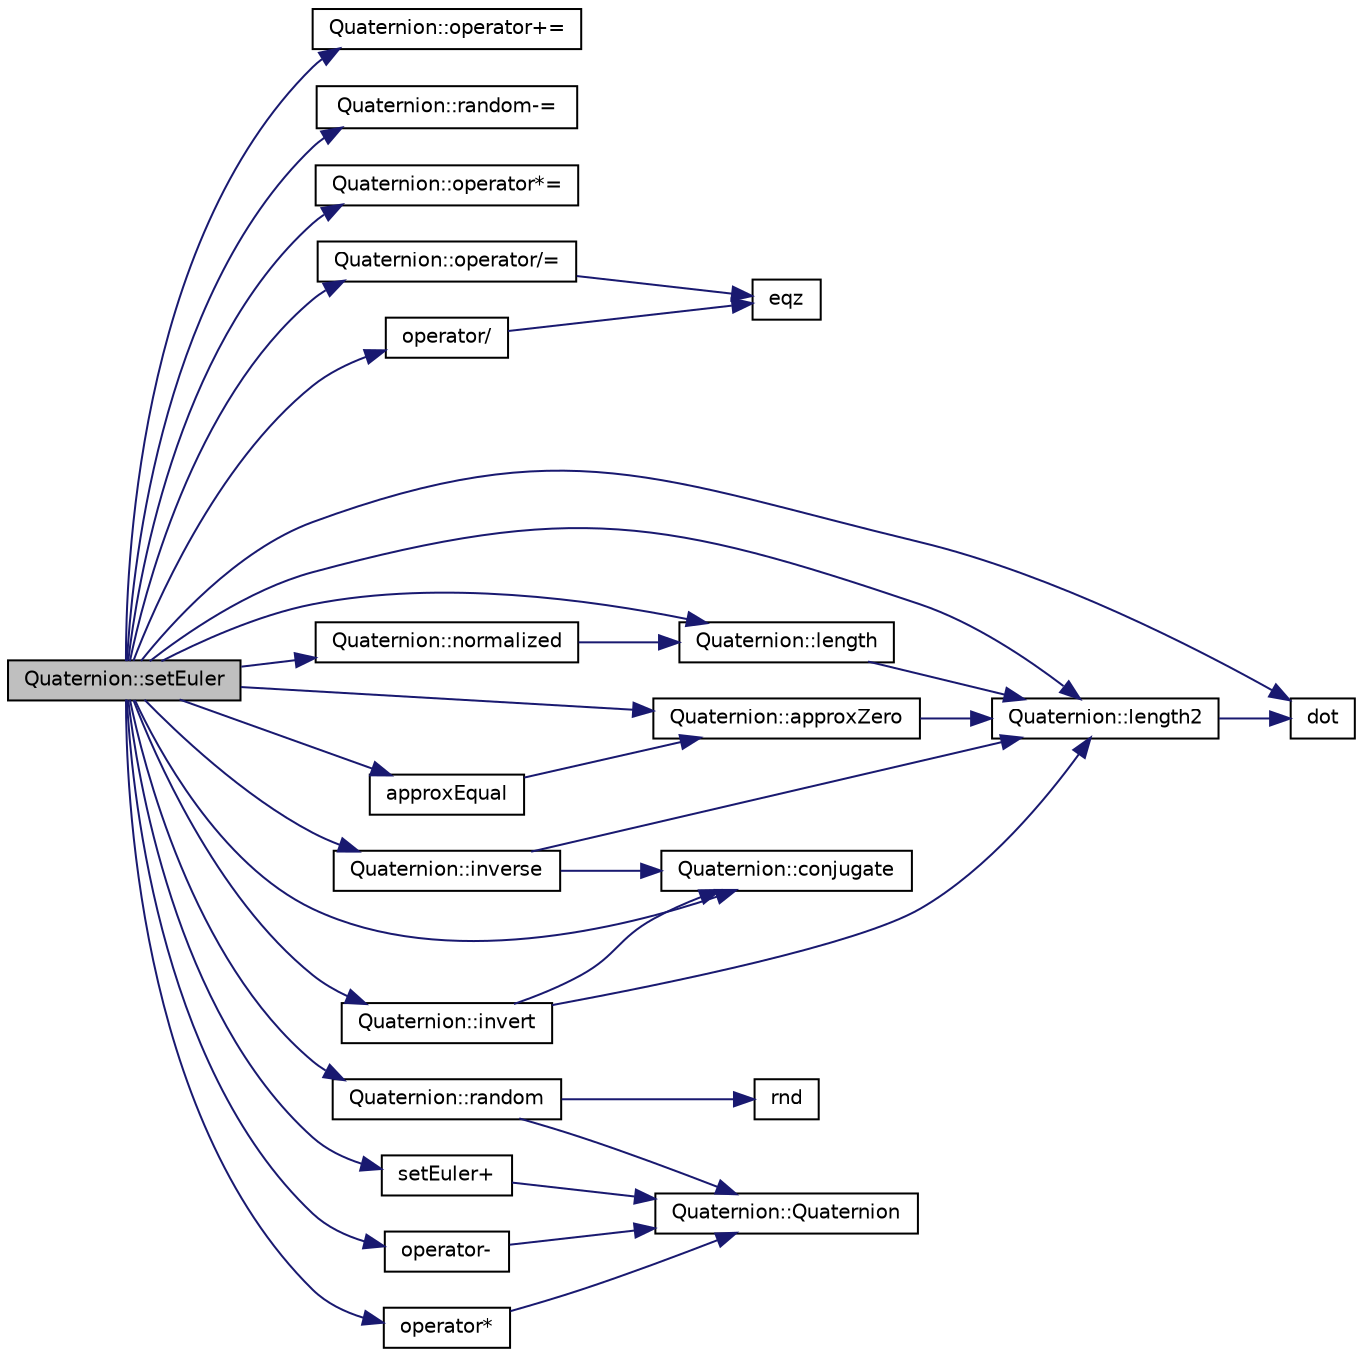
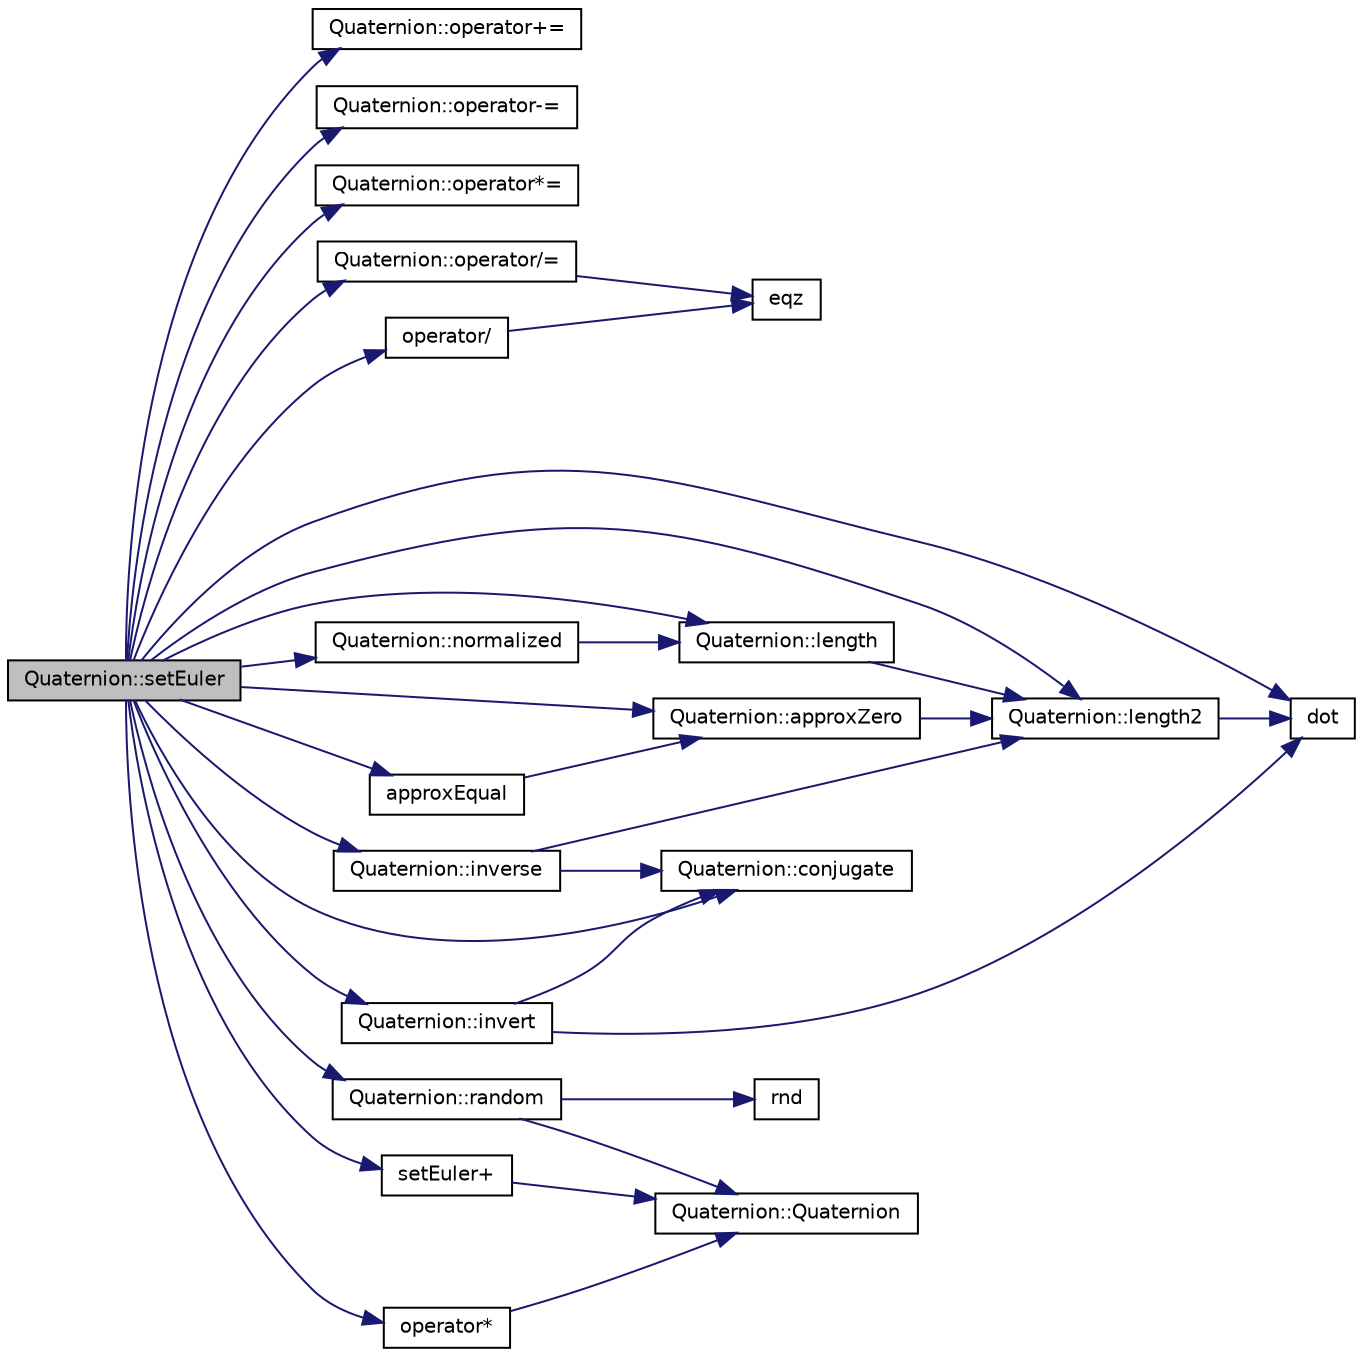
node "Quaternion::random-=": label "Quaternion::random-=" -> "Quaternion::operator-="
edge "Quaternion::invert" -> "Quaternion::length2": now "Quaternion::invert" -> "dot"
node "operator-": removed
